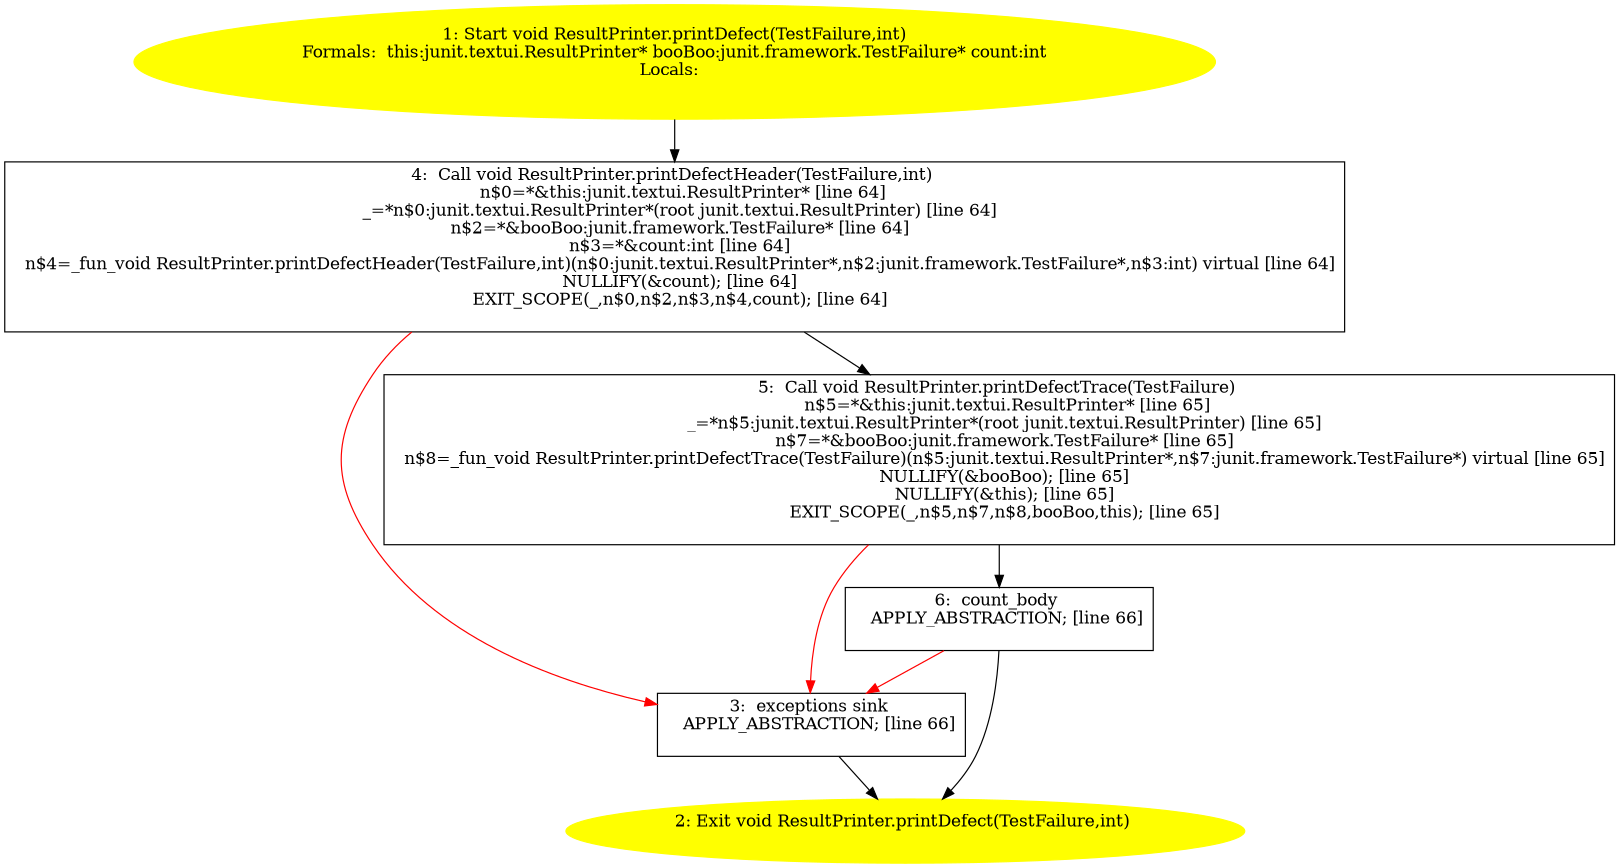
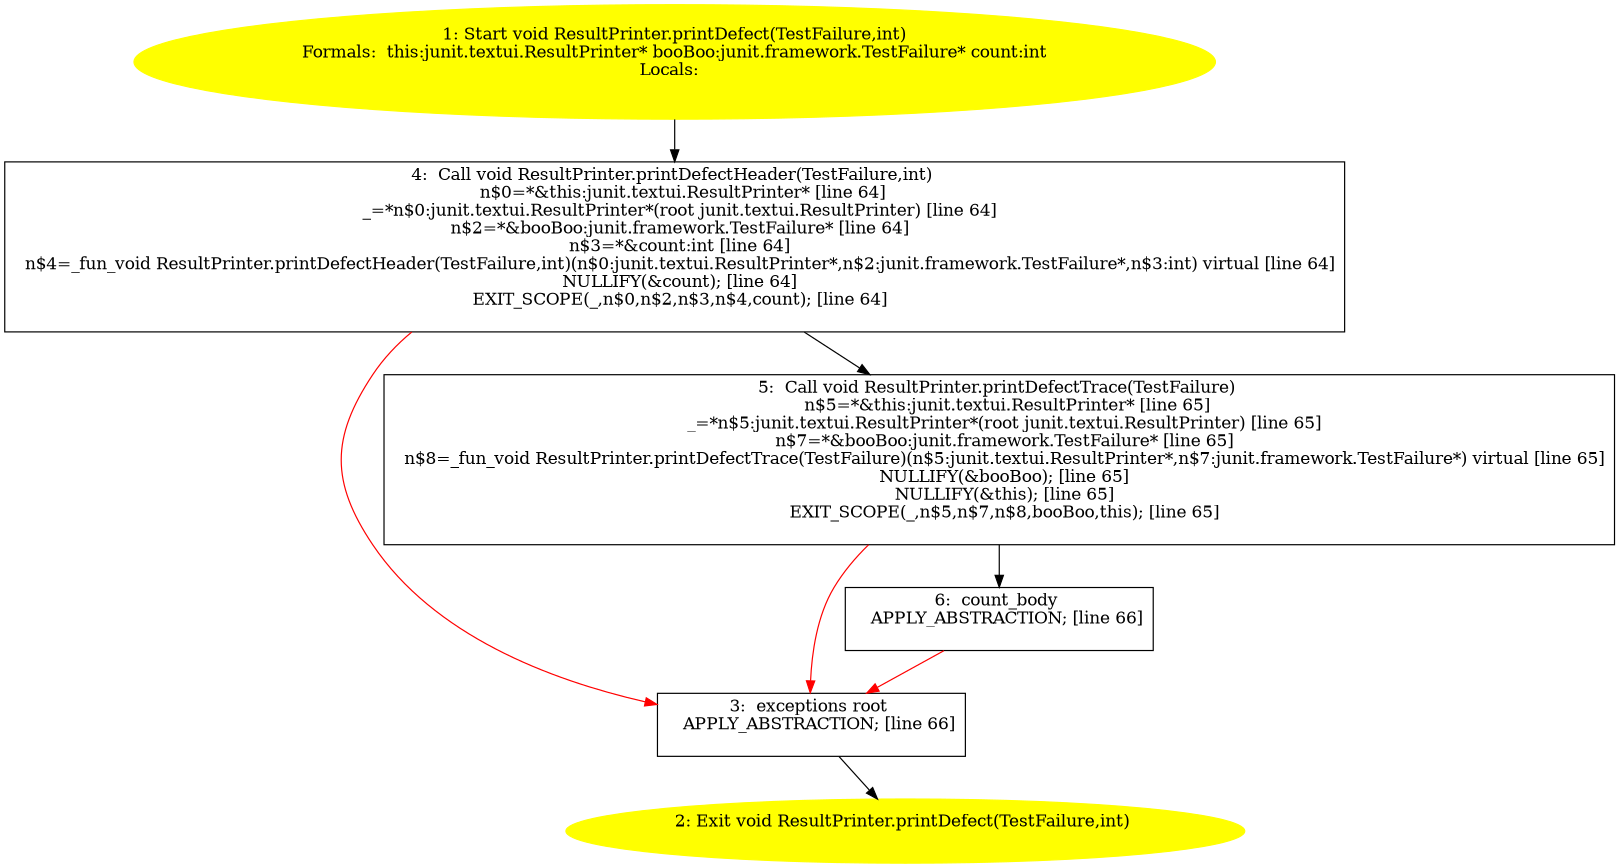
node "3:  exceptions sink APPLY_ABSTRACTION; [line 66]": label "3:  exceptions sink APPLY_ABSTRACTION; [line 66]" -> "3:  exceptions root APPLY_ABSTRACTION; [line 66]"
edge "6:  count_body APPLY_ABSTRACTION; [line 66]" -> "2: Exit void ResultPrinter.printDefect(TestFailure,int)": removed
